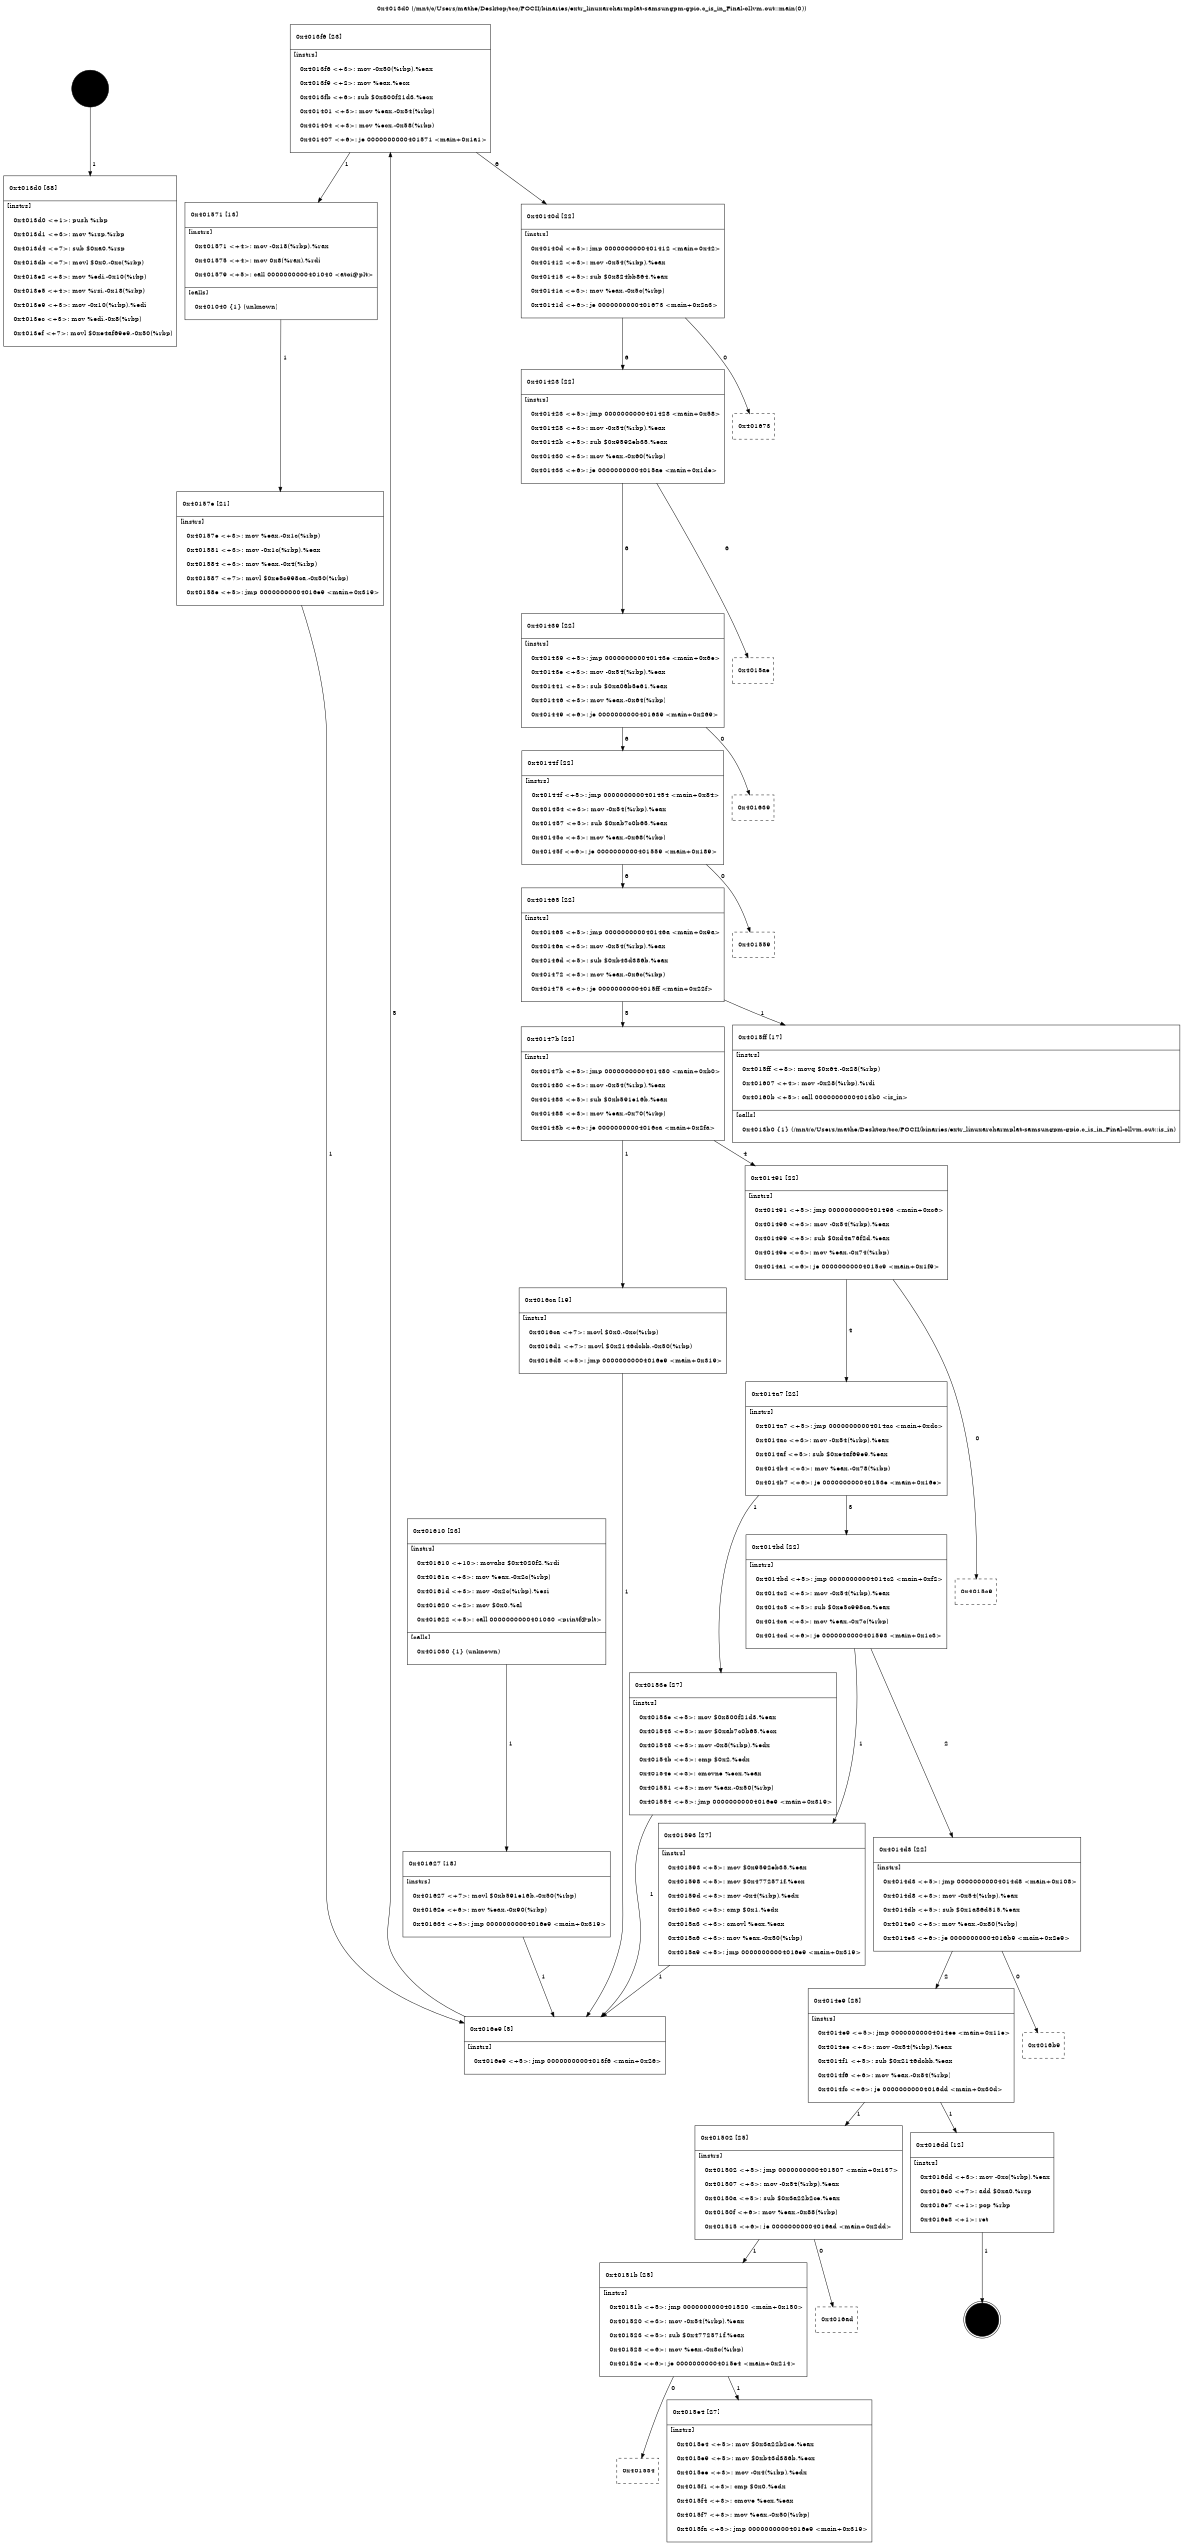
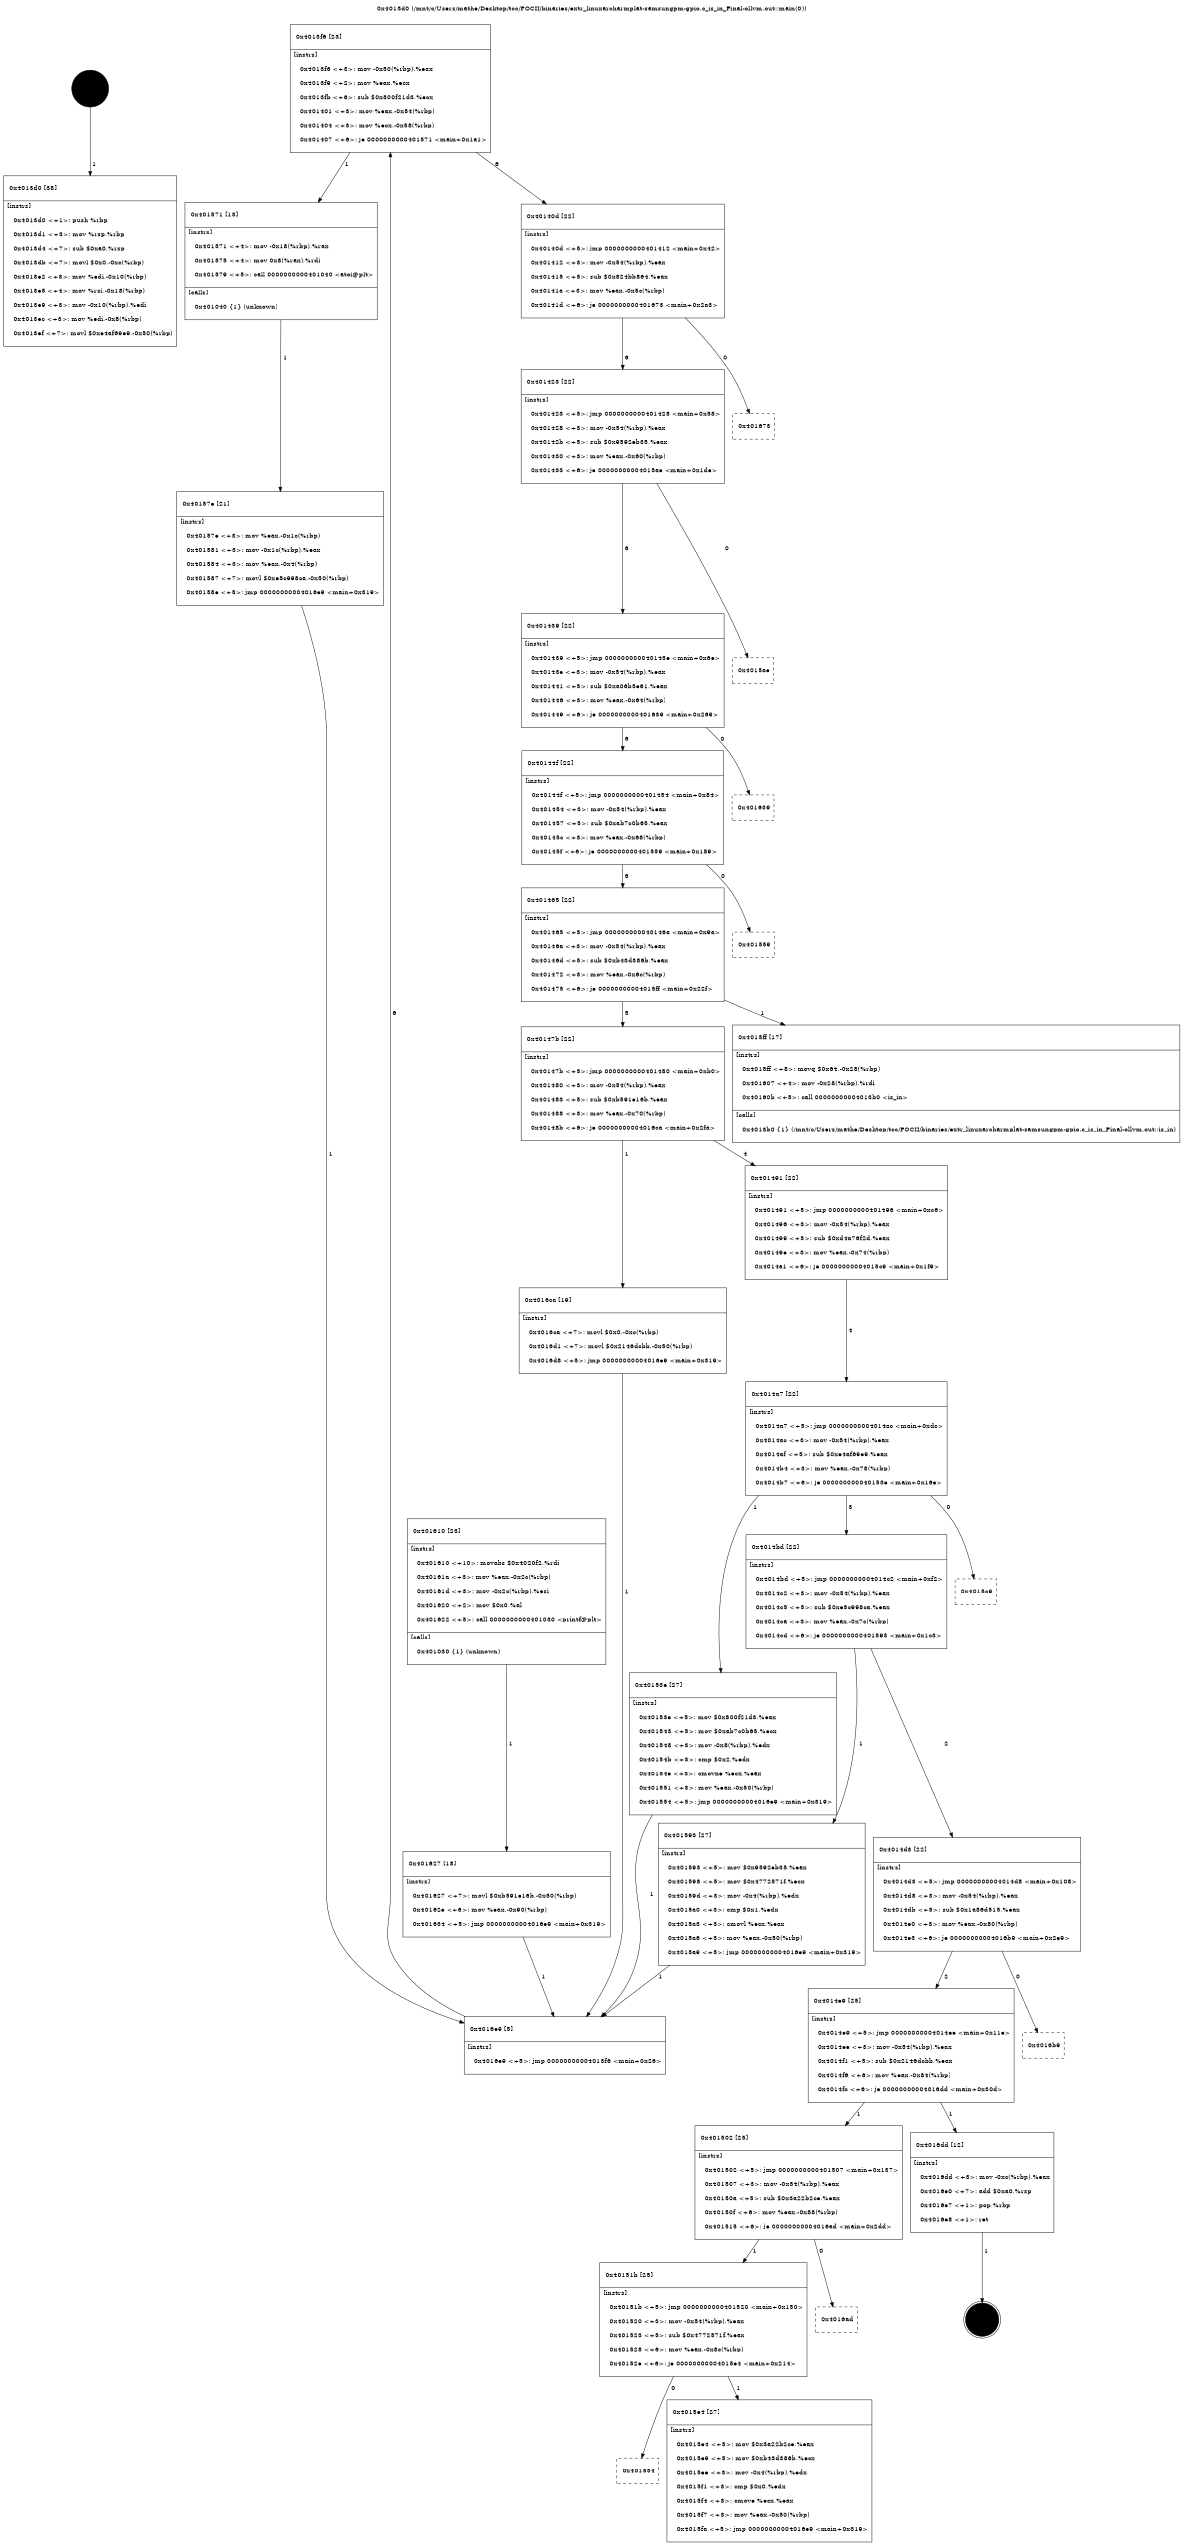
edge "0x401423 [22]" -> "0x4015ae": label " 6" -> " 0"
edge "0x4016e9 [5]" -> "0x4013f6 [23]": label " 5" -> " 6"
edge "0x401491 [22]" -> "0x4015c9": now "0x4014a7 [22]" -> "0x4015c9"
